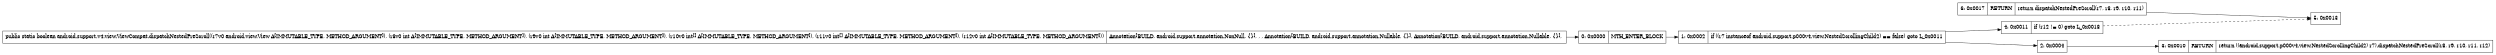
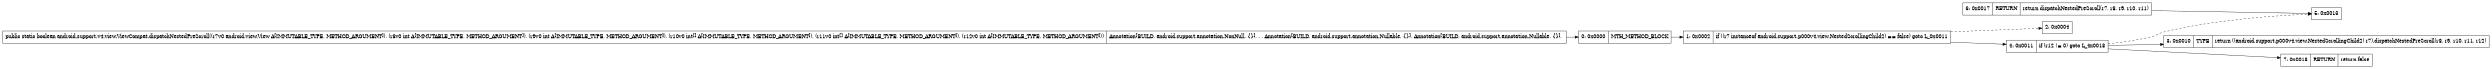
node "4: 0x0011": text "if (r12 != 0) goto L_0x0018" -> "if (r12 != 0) goto L_4x0018"
node "0: 0x0000": text "MTH_ENTER_BLOCK" -> "MTH_METHOD_BLOCK"
edge "1: 0x0002" -> "2: 0x0004": style solid -> dashed
edge "2: 0x0004" -> "3: 0x0010": now "4: 0x0011" -> "3: 0x0010"
node "3: 0x0010": text "RETURN" -> "TYPE"
node "7: 0x0018": added
